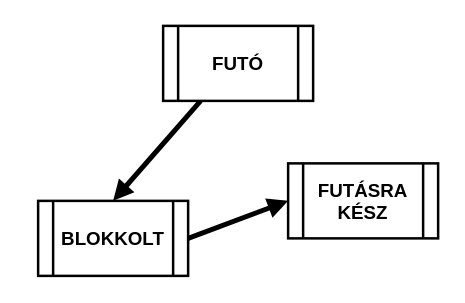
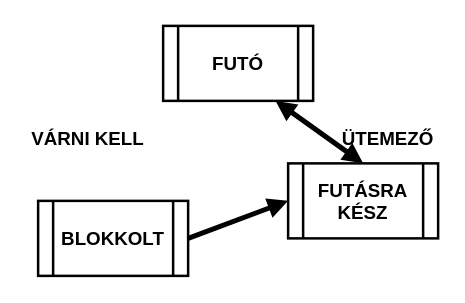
edge "FUTÓ" -- "FUTÁSRA KÉSZ": added
node "VÁRNI KELL": added
node "ÜTEMEZŐ": added
edge "FUTÓ" -> "BLOKKOLT": removed
